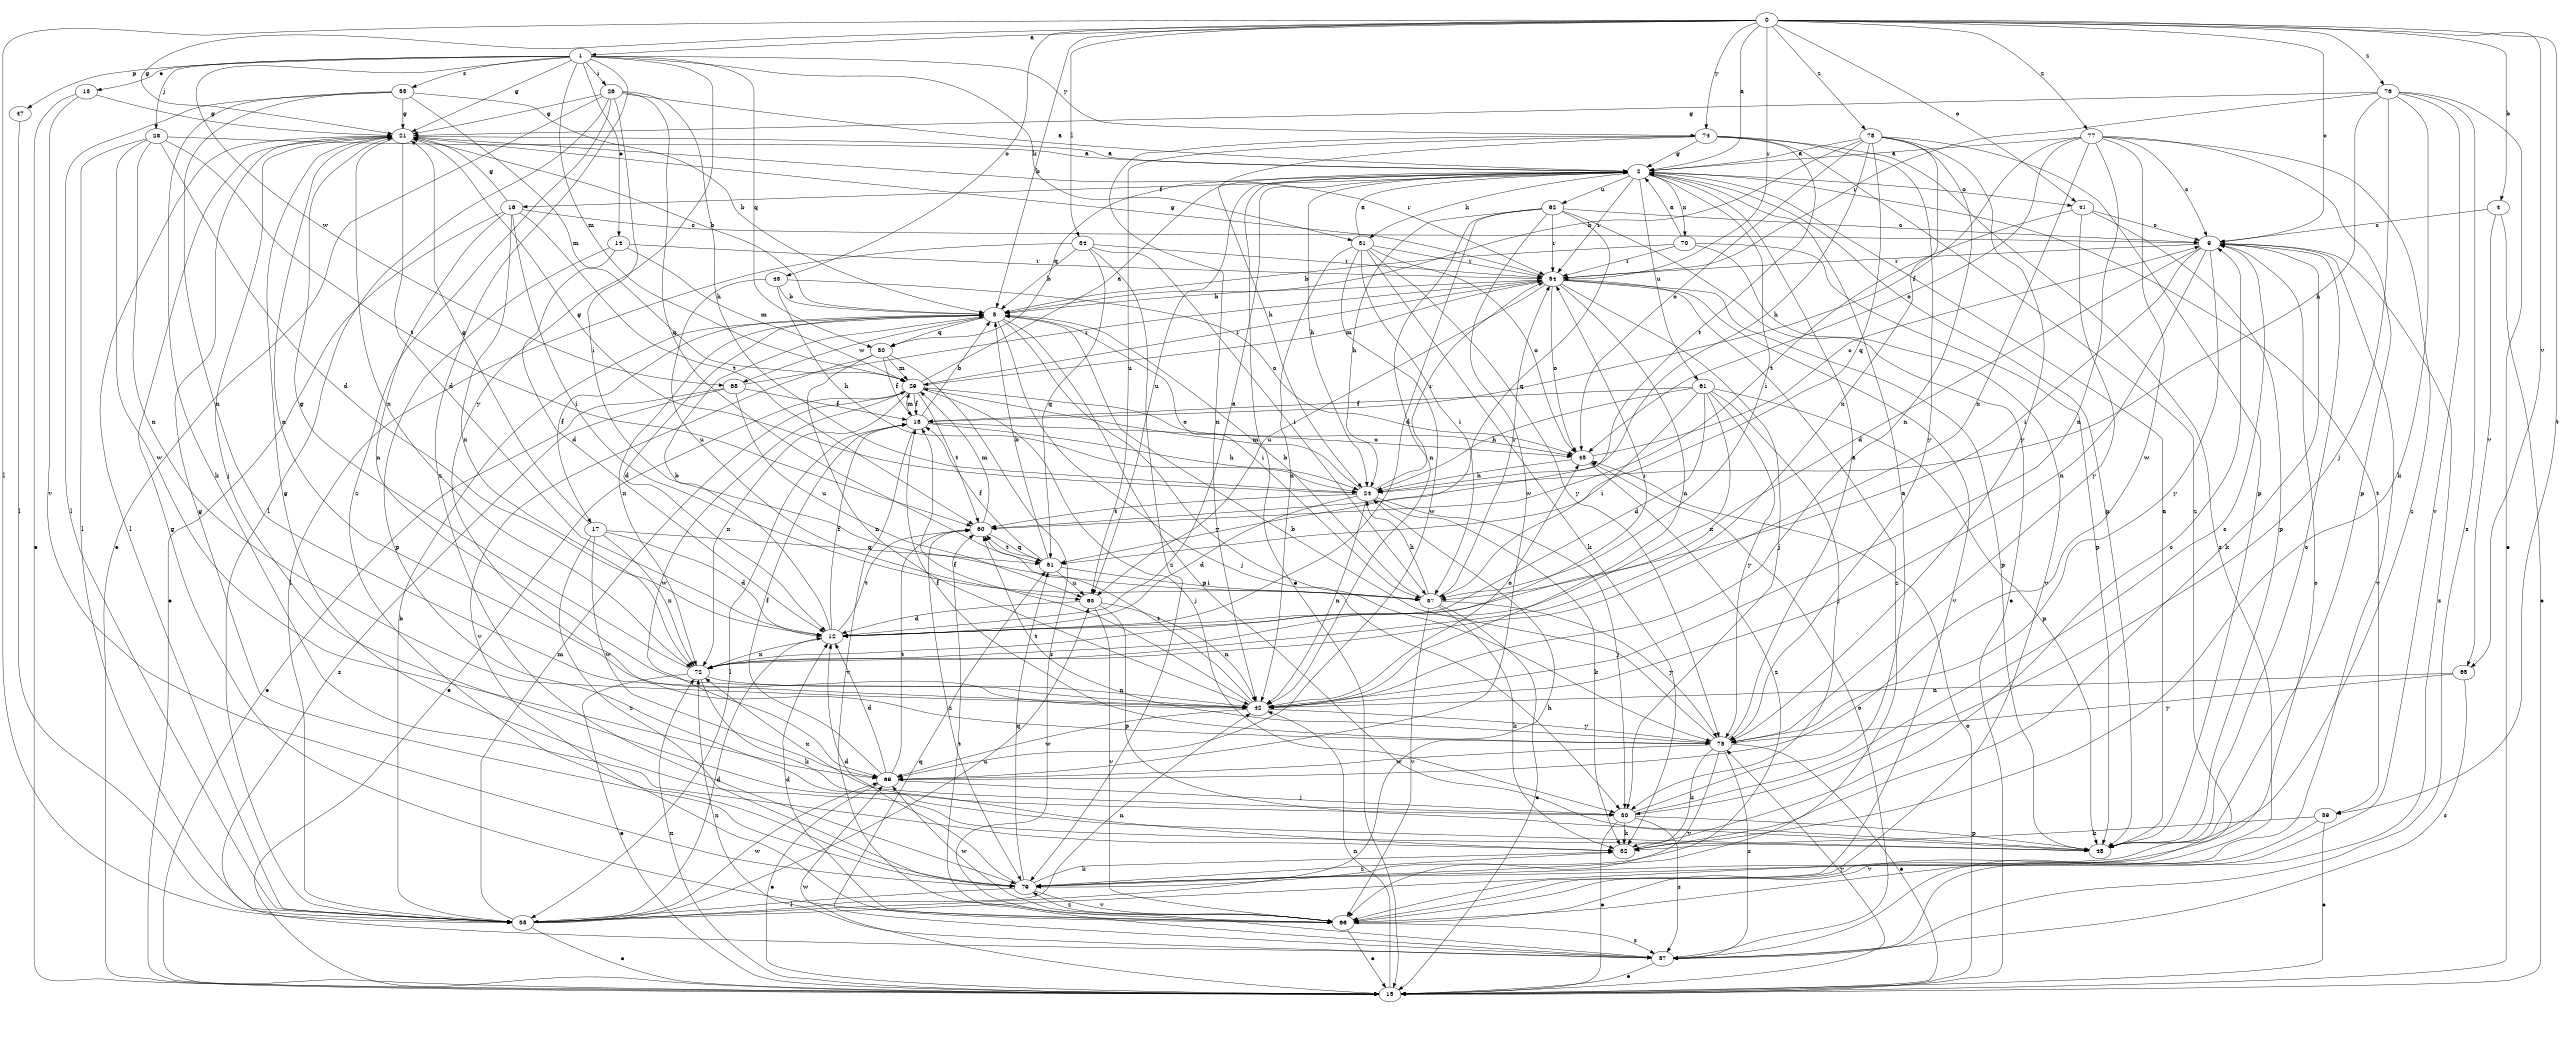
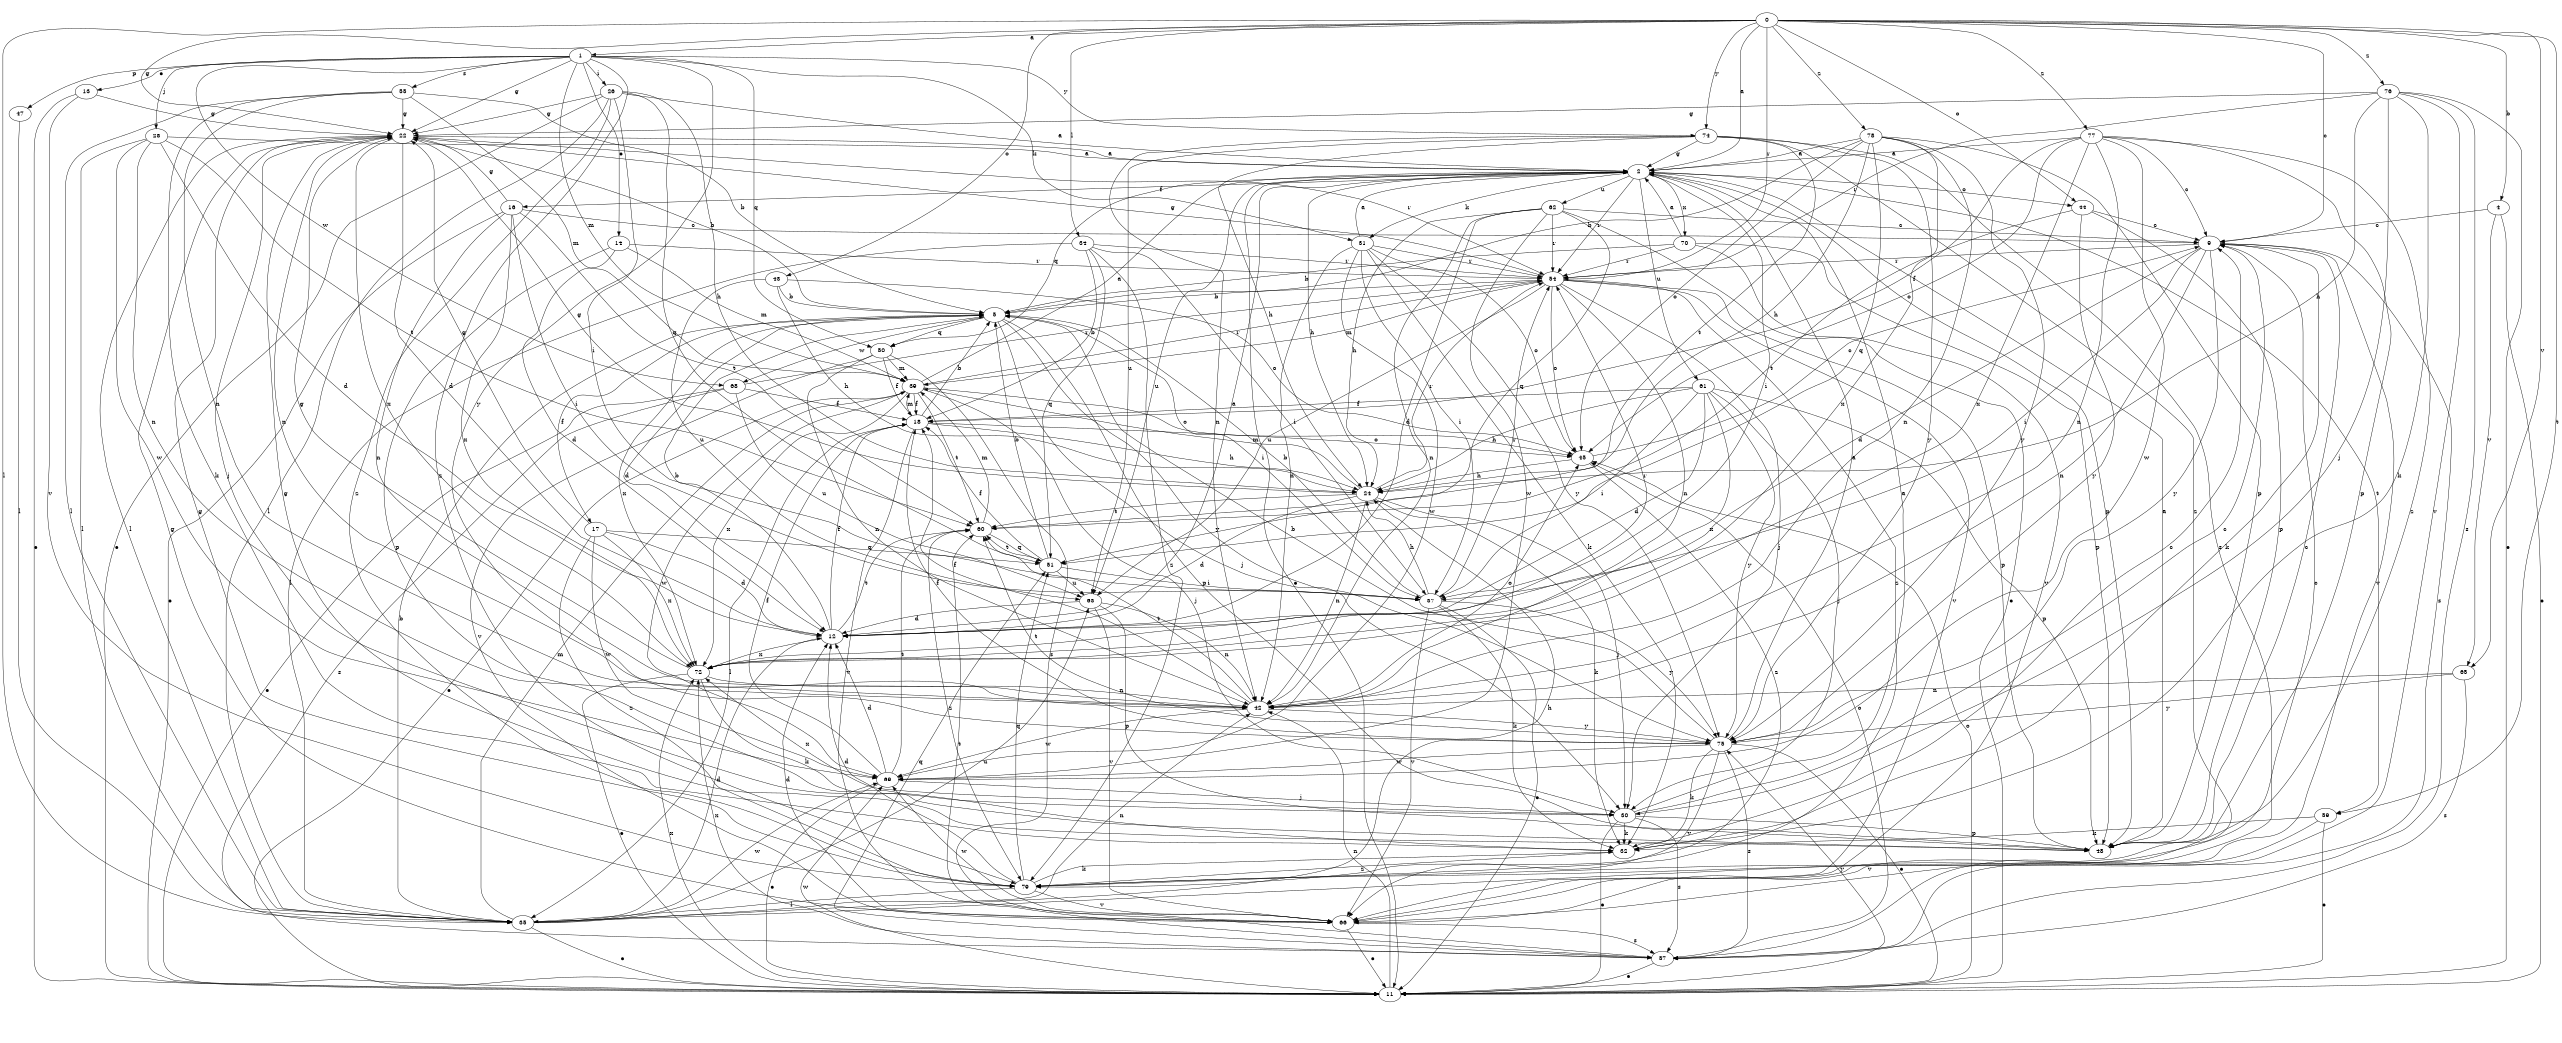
edge "0" -> "5": removed, label "b"
node "21": label "21" -> "22"
node "41": label "41" -> "44"
edge "34" -> "5": now "34" -> "18"
node "29": label "29" -> "39"
edge "66" -> "79": removed, label "z"
node "15": label "15" -> "11"
